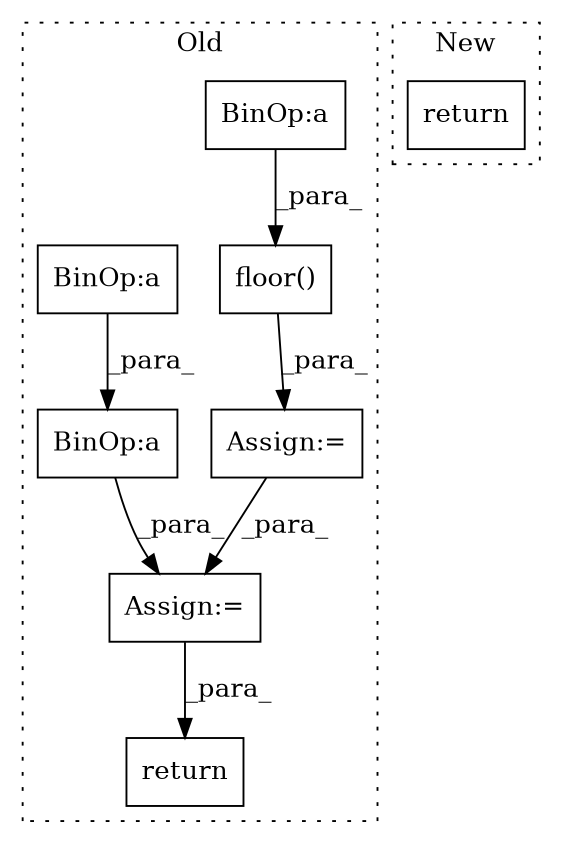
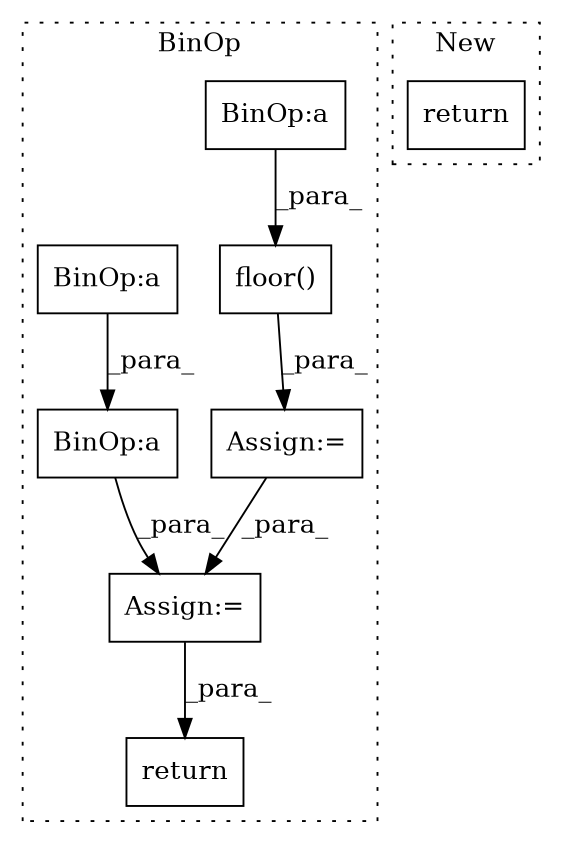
cluster "Old": label "Old" -> "BinOp"
